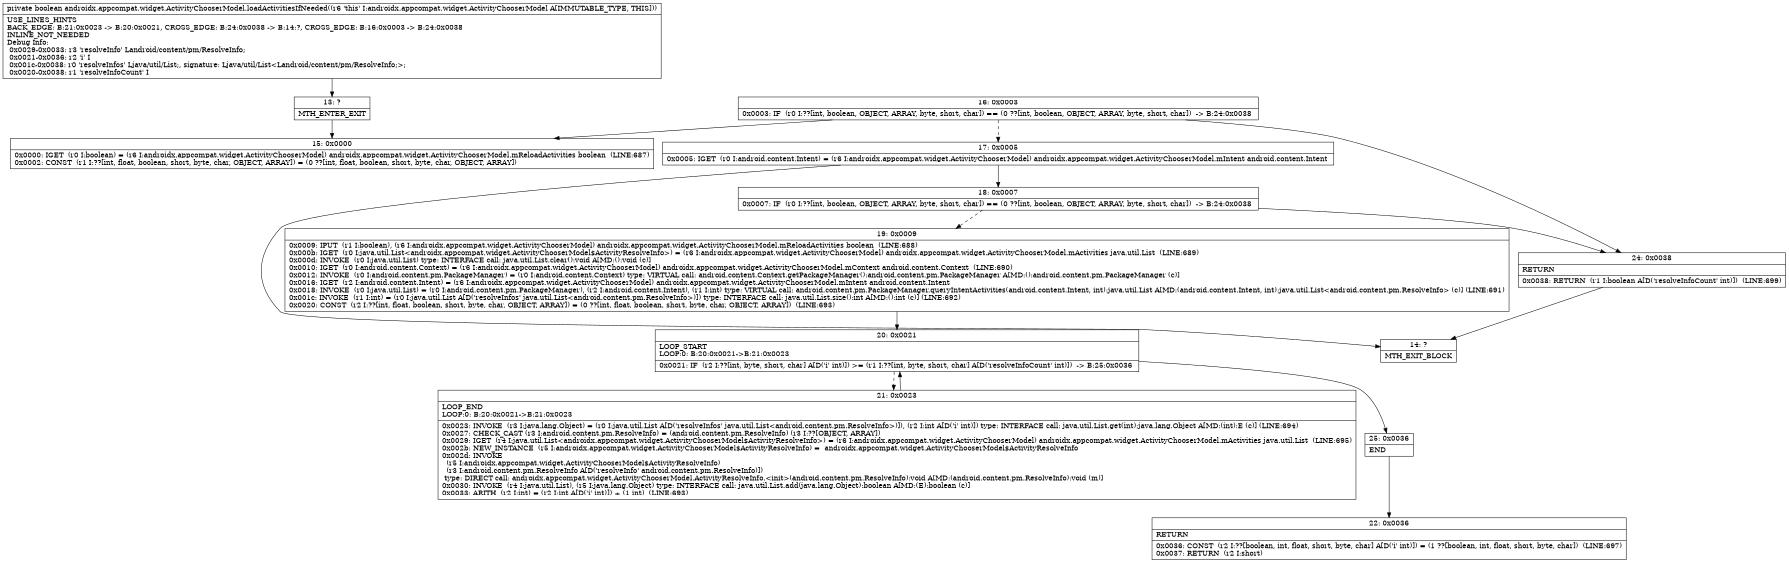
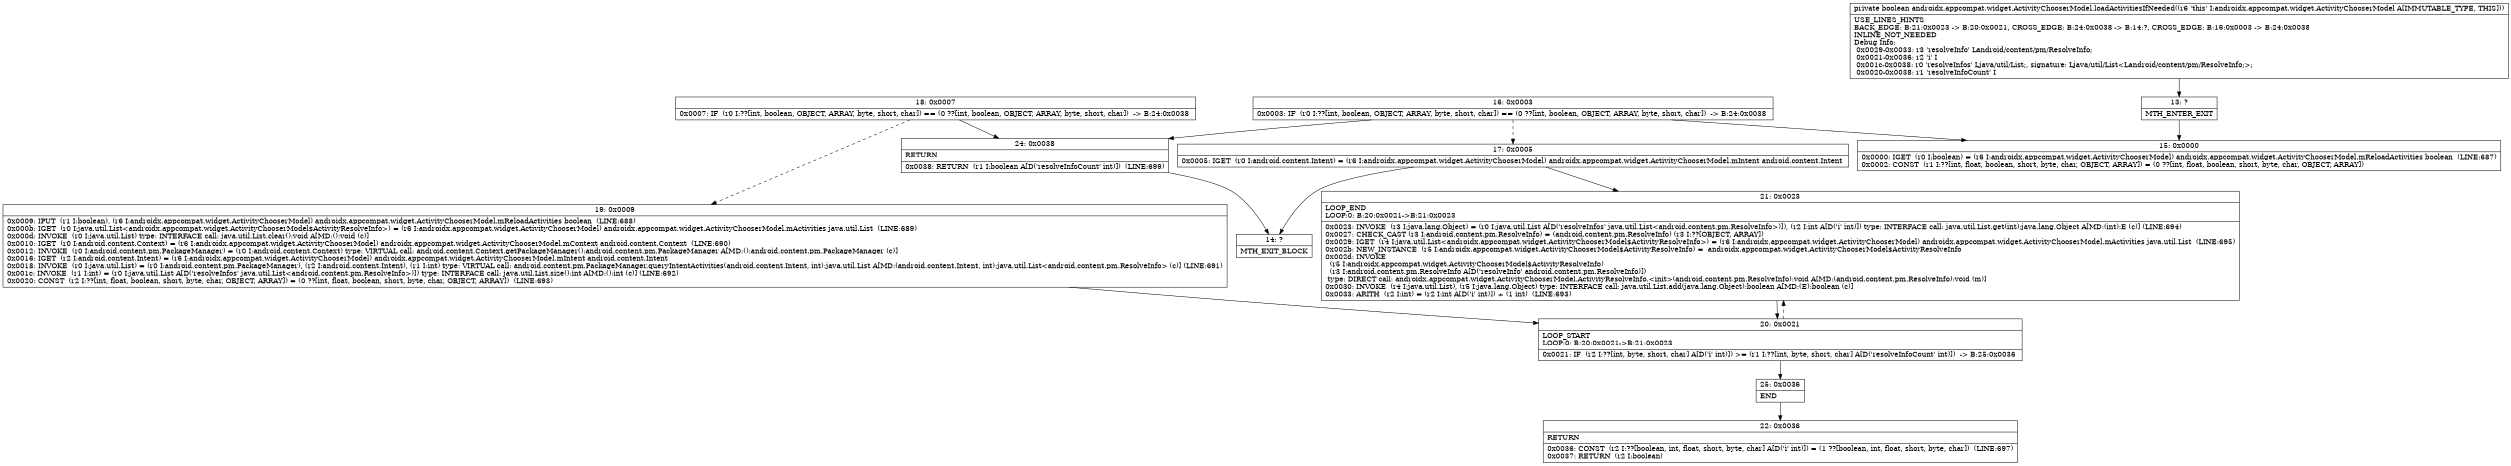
edge "17: 0x0005" -> "18: 0x0007": now "17: 0x0005" -> "21: 0x0023"
node "22: 0x0036": text "0x0037: RETURN  (r2 I:short)" -> "0x0037: RETURN  (r2 I:boolean)"
